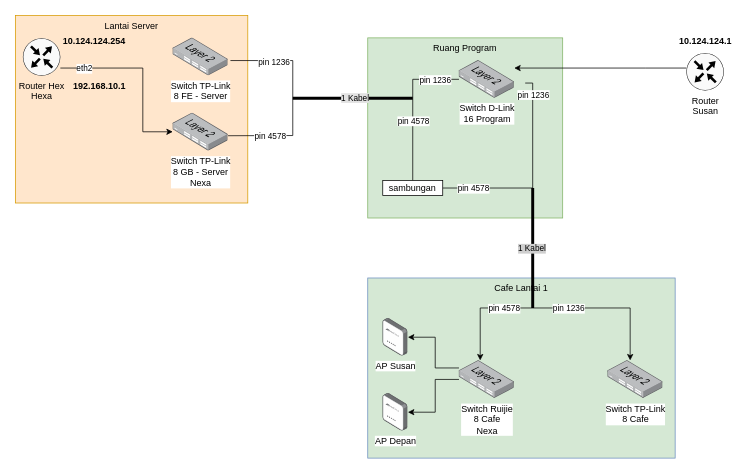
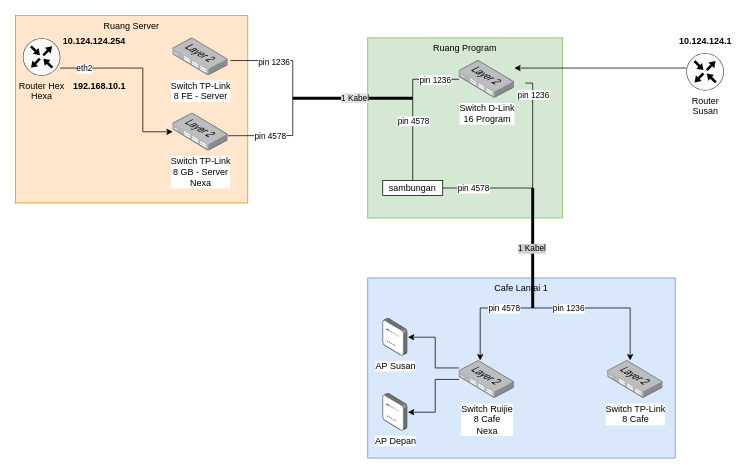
node "Lantai Server": label "Lantai Server" -> "Ruang Server"
node "Cafe Lantai 1": fillcolor #d5e8d4 -> #dae8fc
